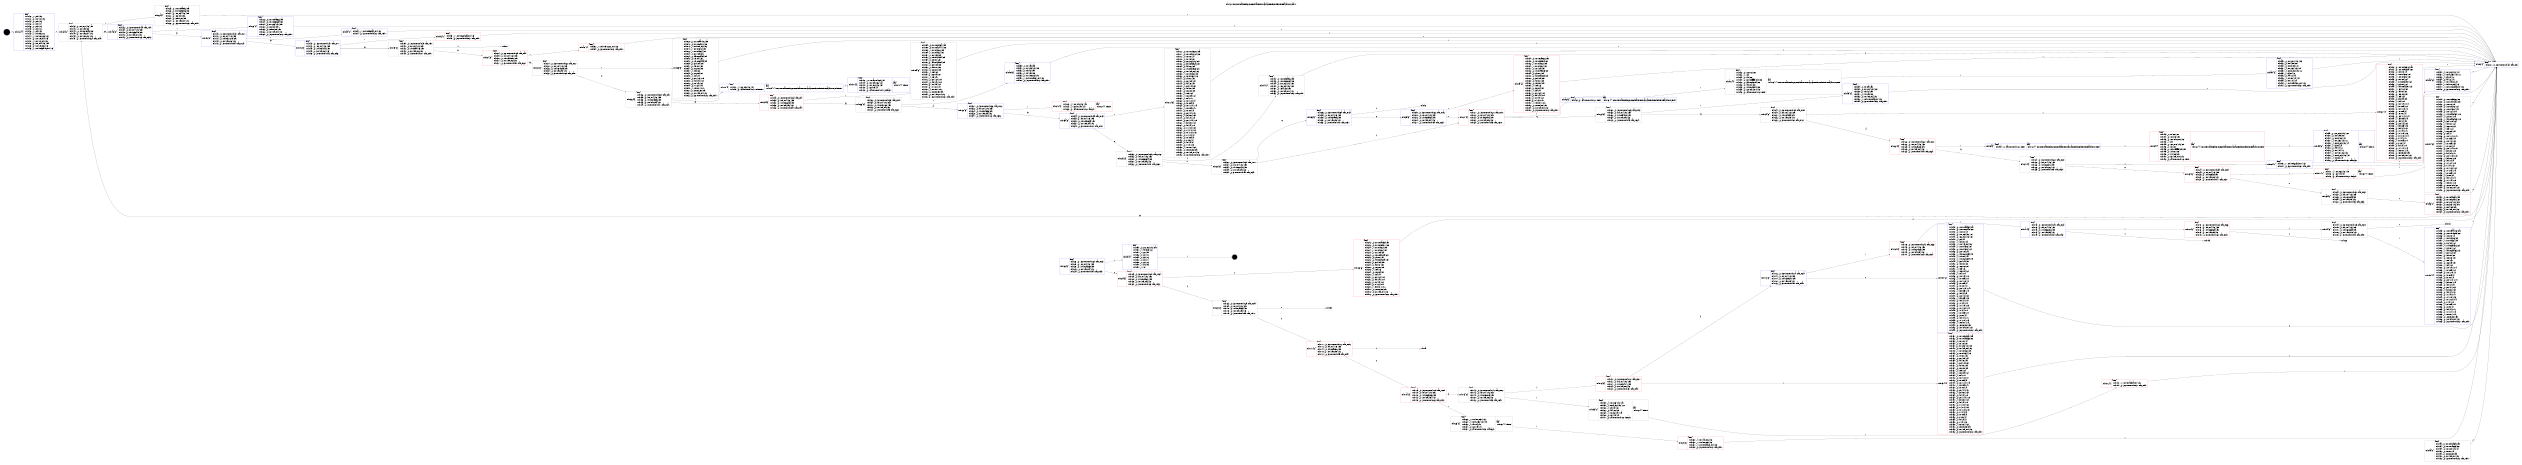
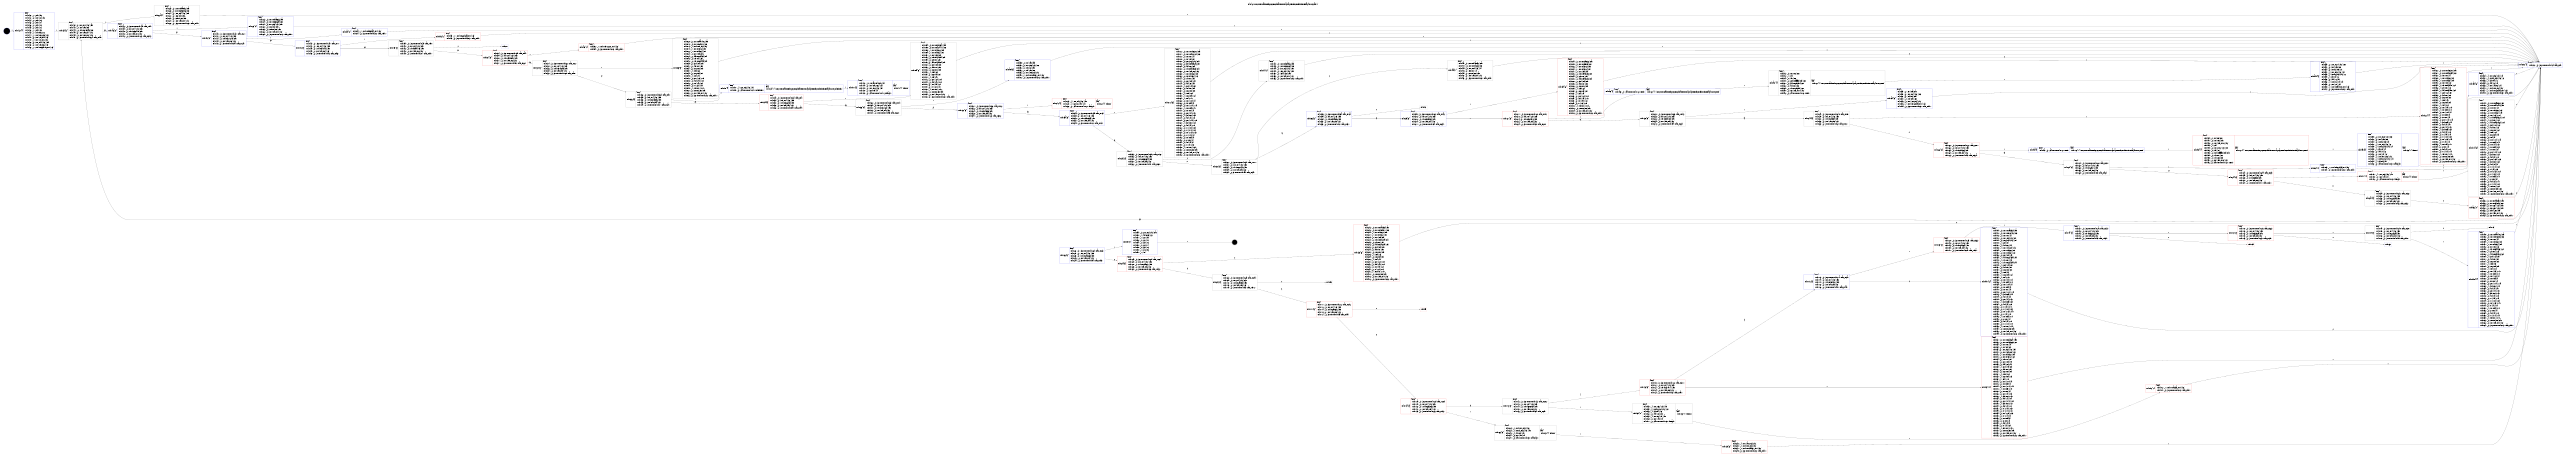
edge "0x4015cc [25]" -> "0x401617 [25]": now "0x4015cc [25]" -> "0x4019af [27]"
